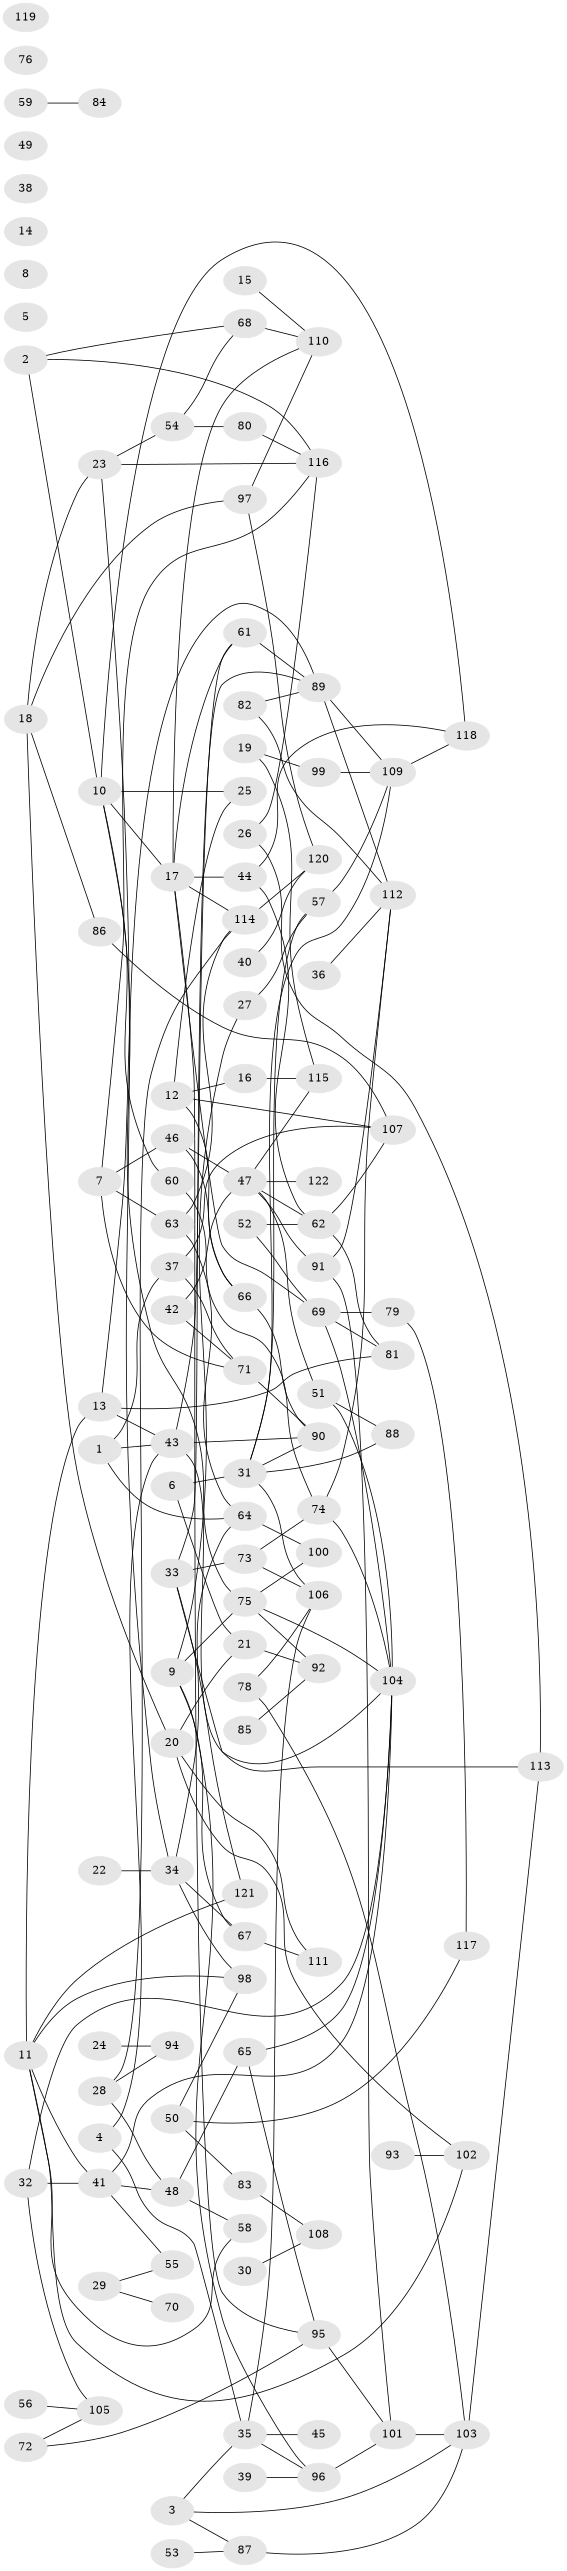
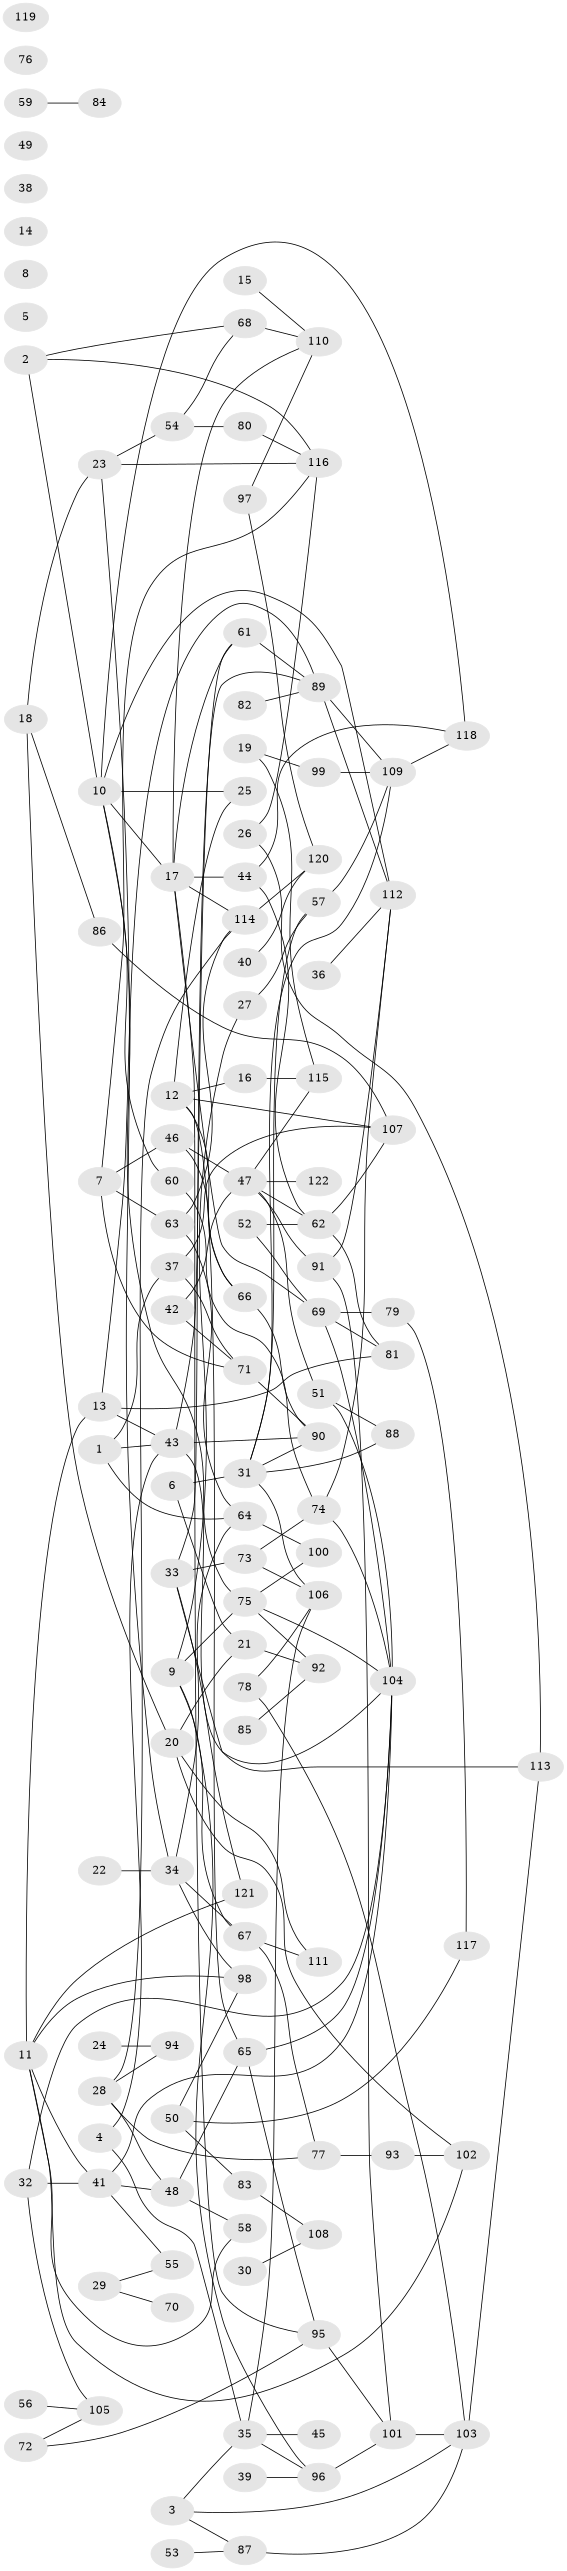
edge "97" -- "18": removed
edge "82" -- "112": now "10" -- "112"
edge "12" -- "65": added
node "77": added
